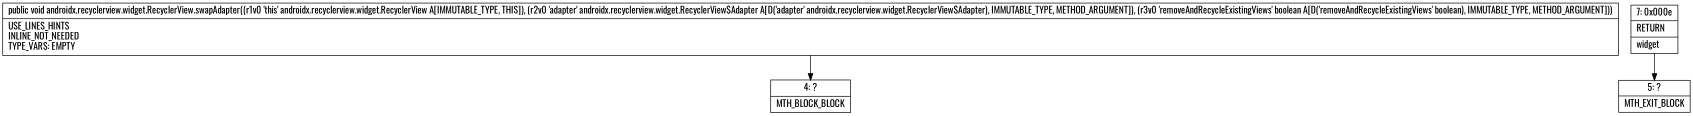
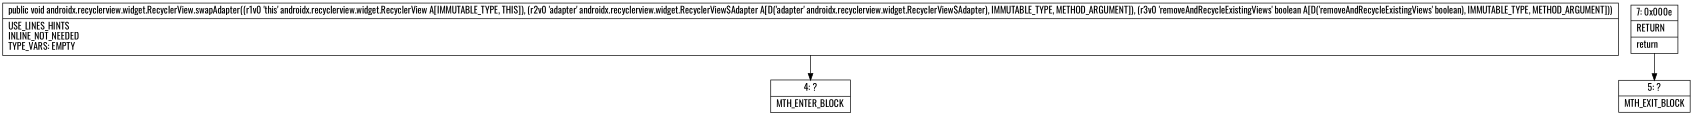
node "7: 0x000e": text "widget" -> "return"
node "4: ?": text "MTH_BLOCK_BLOCK" -> "MTH_ENTER_BLOCK"
